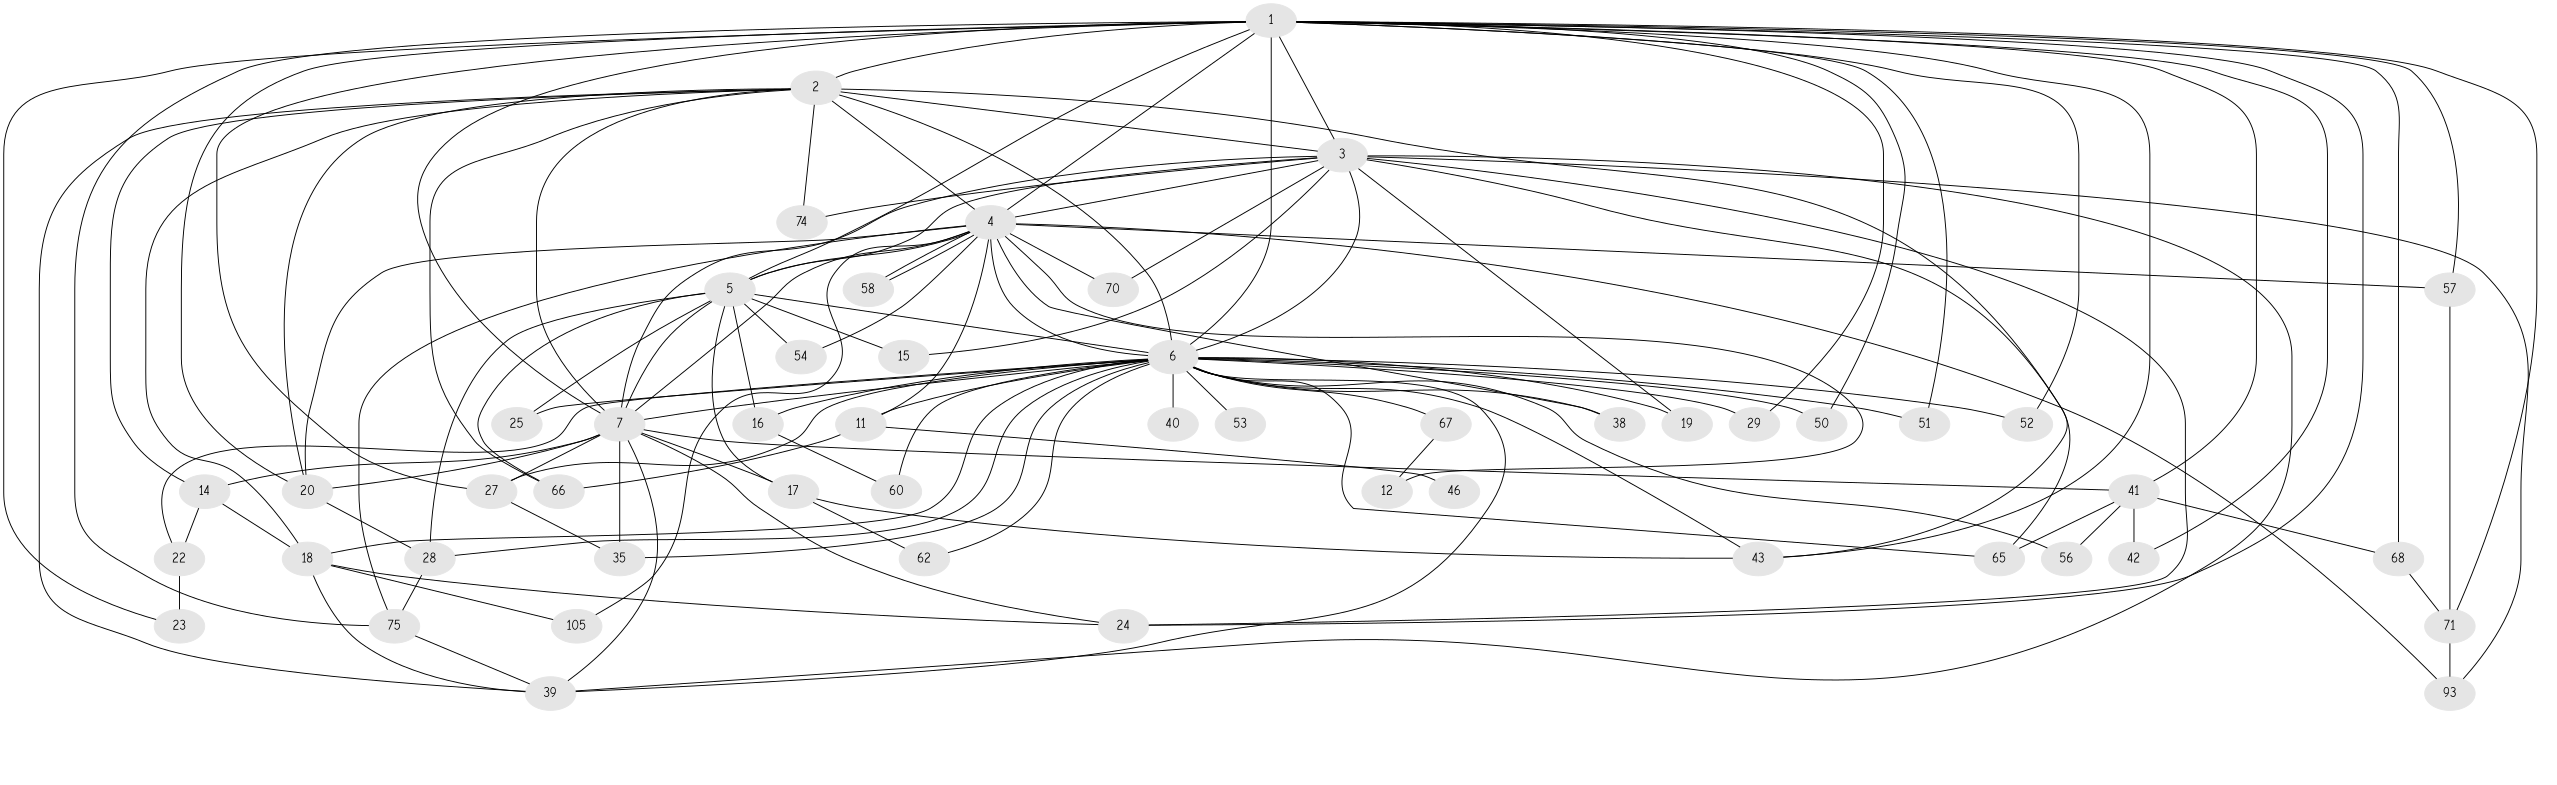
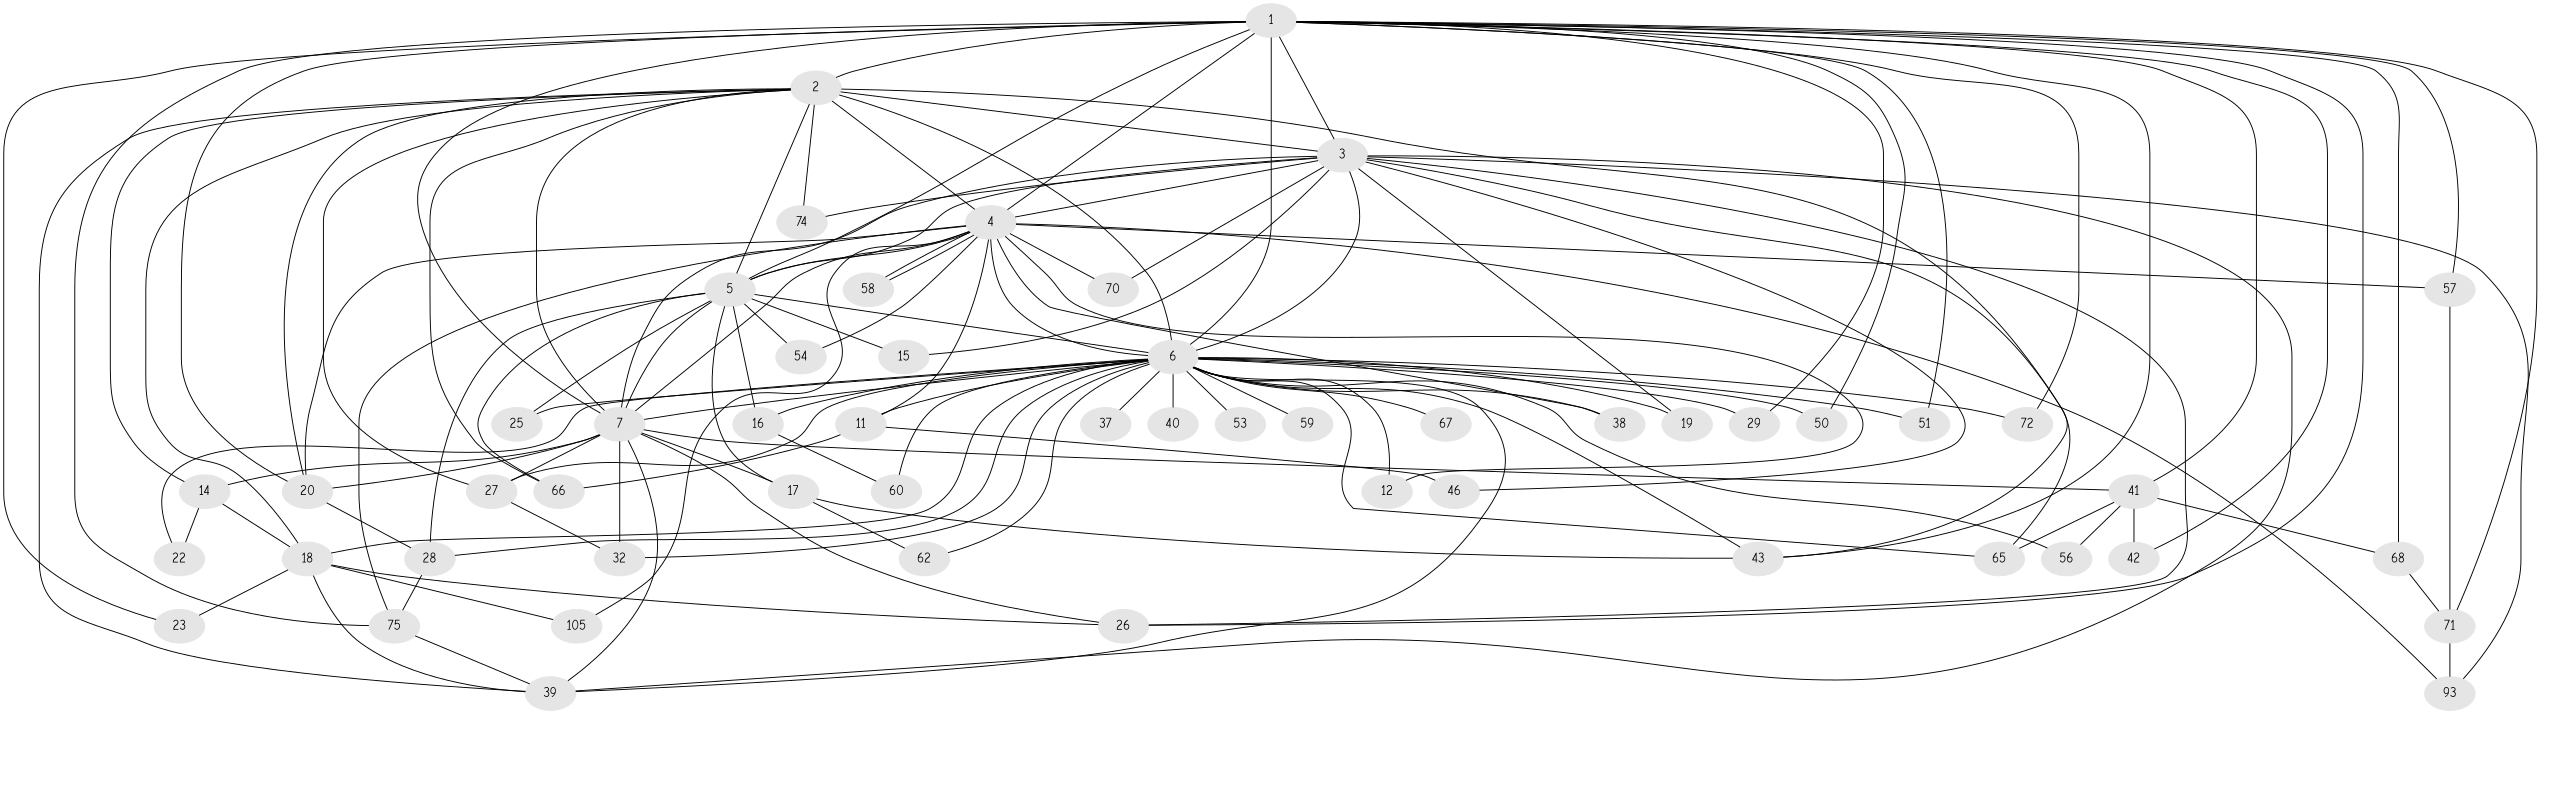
edge "1" -- "27": now "2" -- "27"
edge "2" -- "5": added
edge "3" -- "46": added
node "37": added
node "59": added
node "52": label "52" -> "72"
edge "67" -- "12": now "6" -- "12"
node "35": label "35" -> "32"
edge "22" -- "23": now "18" -- "23"
node "24": label "24" -> "26"
